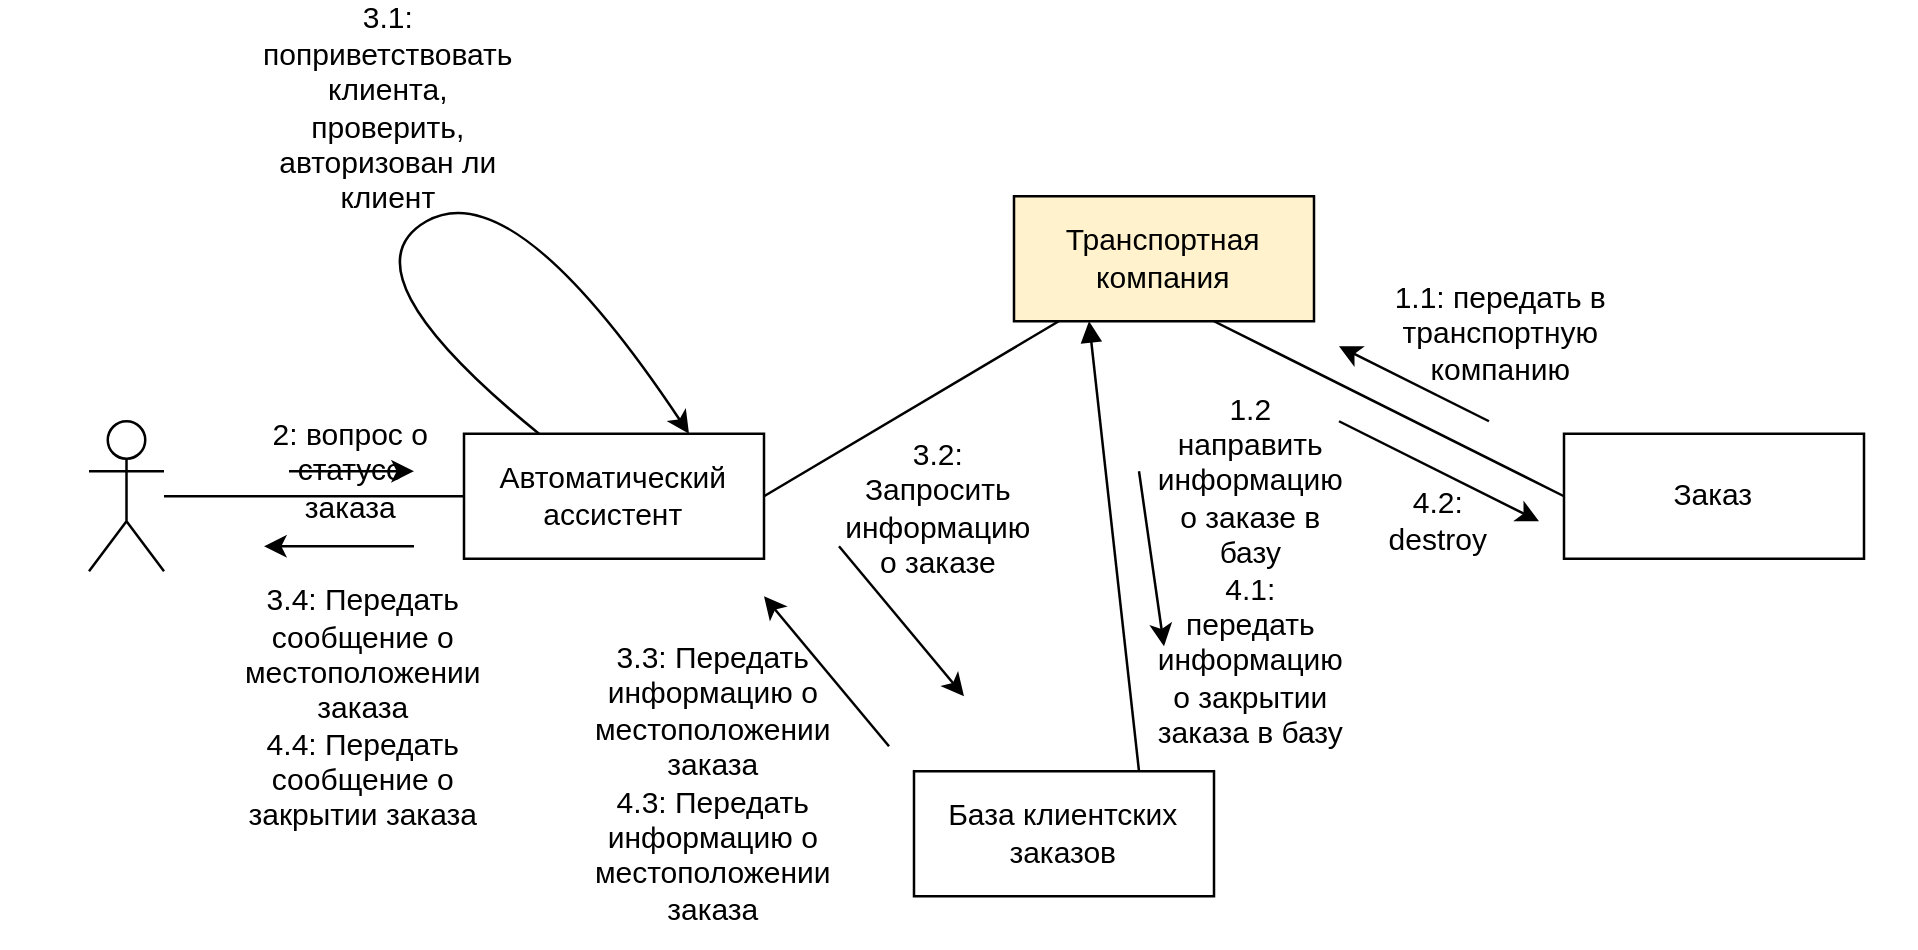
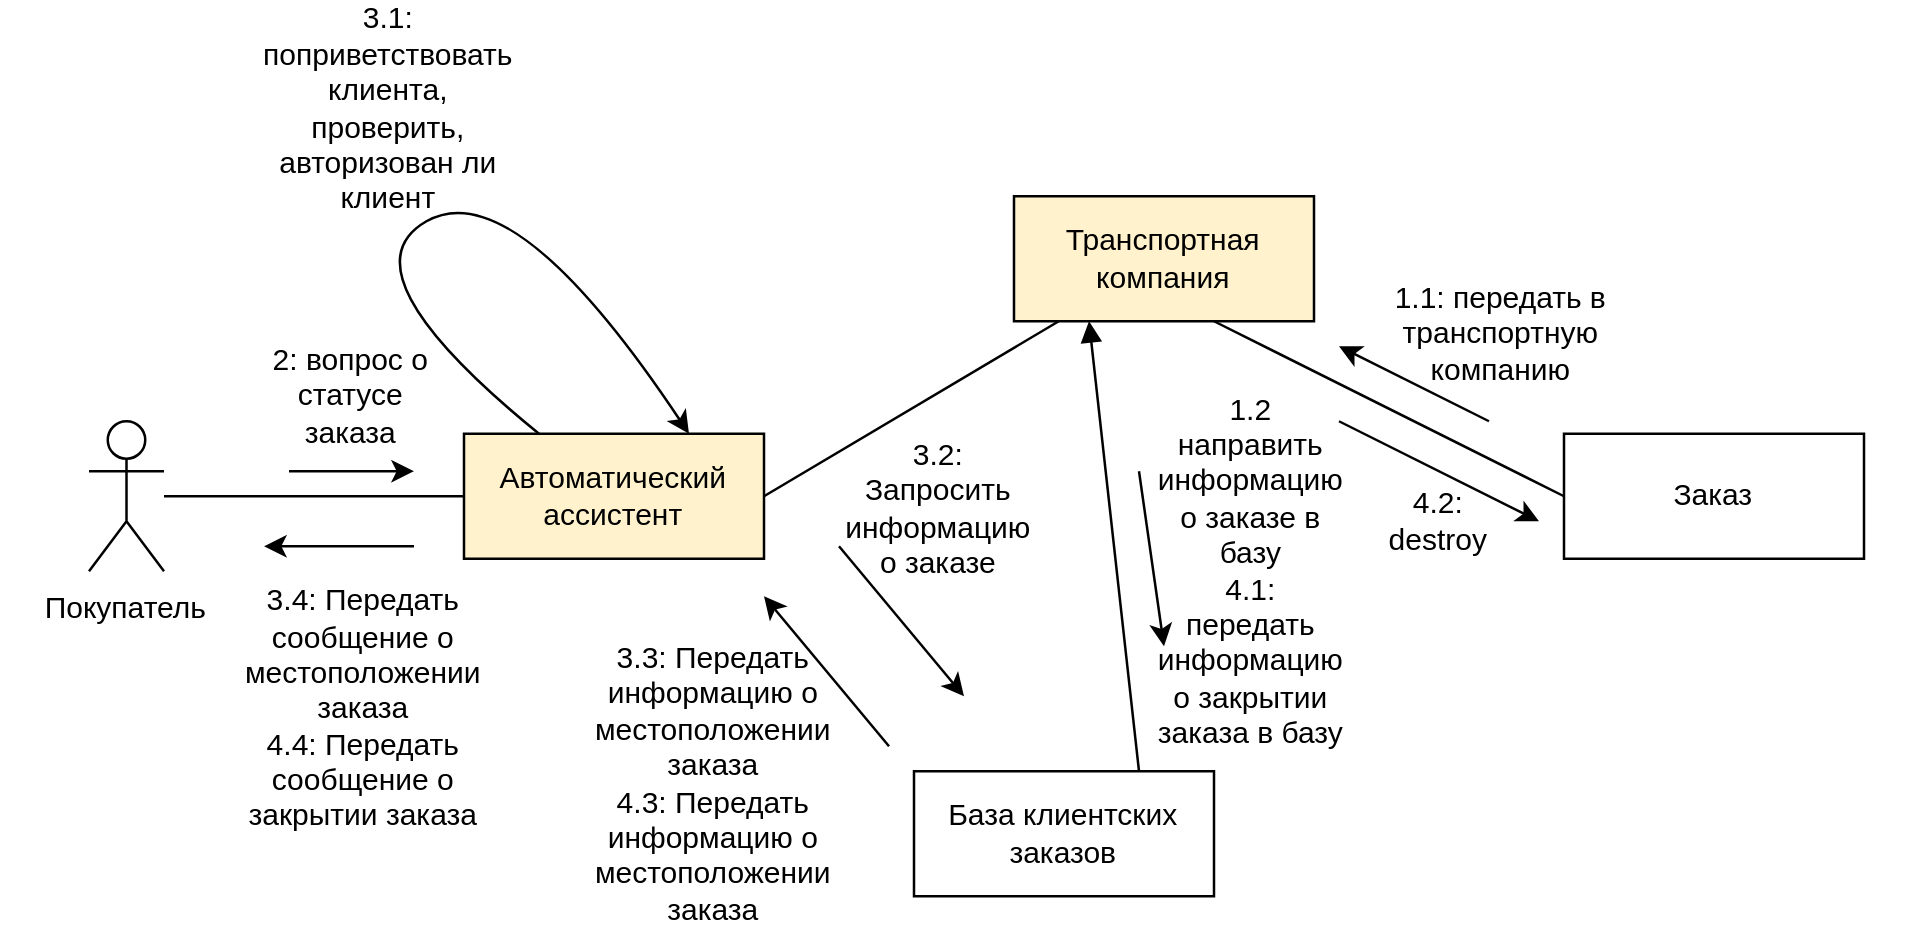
node "2: вопрос о статусе заказа": moved (351, 471) -> (351, 396)
node "Автоматический ассистент": fillcolor #ffffff -> #fff2cc
node "Покупатель": added
